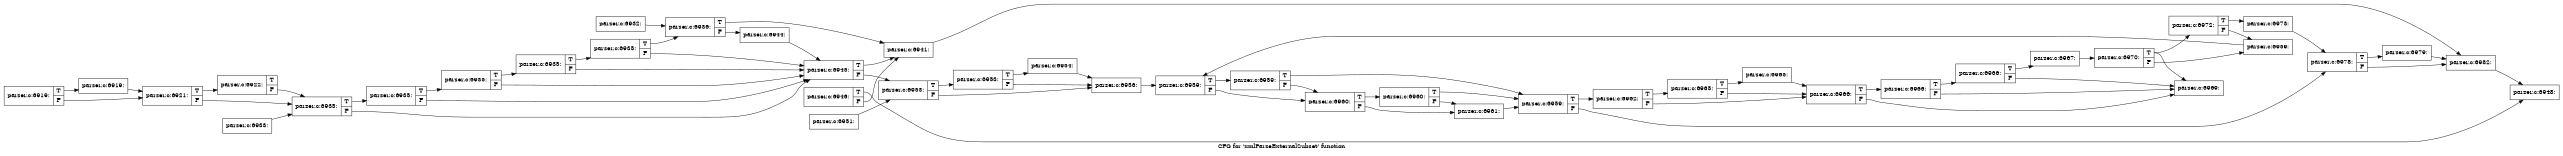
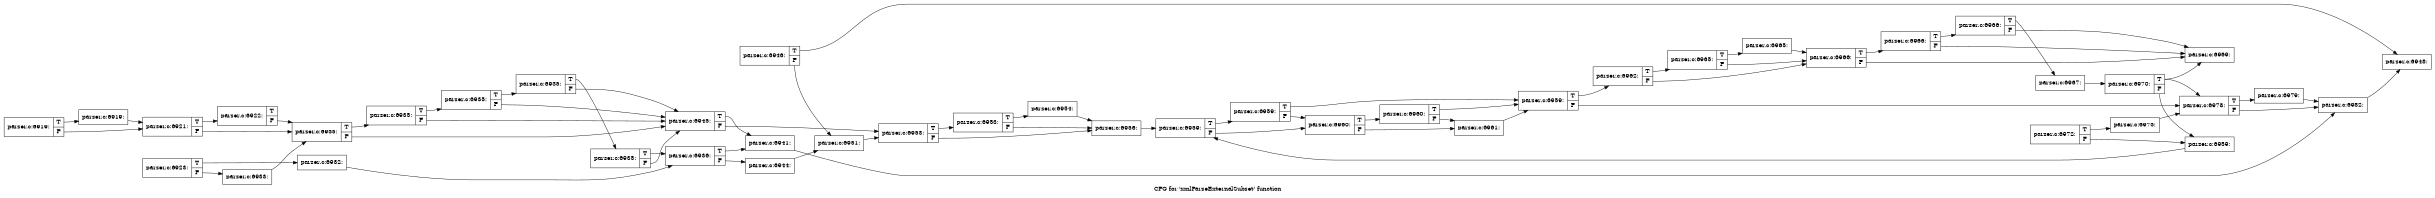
edge "parser.c:6970:" -> "parser.c:6972:": now "parser.c:6970:" -> "parser.c:6978:"
edge "parser.c:6944:" -> "parser.c:6945:": now "parser.c:6944:" -> "parser.c:6951:"
edge "parser.c:6946:" -> "parser.c:6941:": now "parser.c:6946:" -> "parser.c:6951:"
node "parser.c:6923:": added
